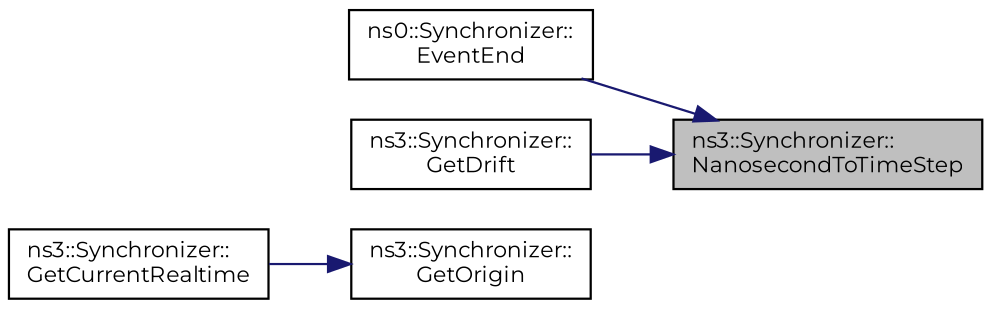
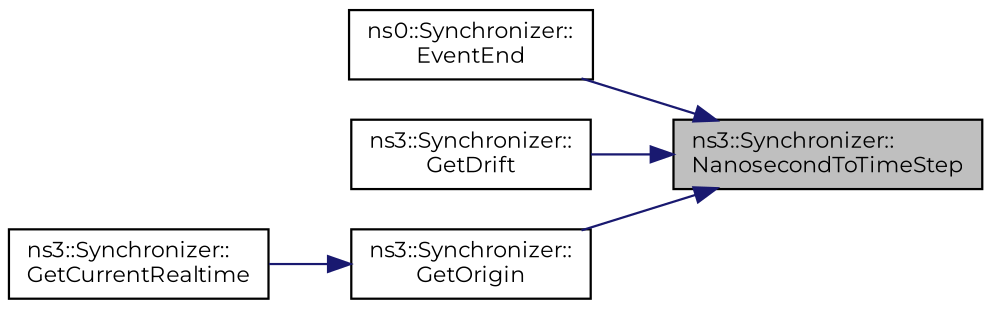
edge "ns3::Synchronizer:: GetOrigin" -> "ns3::Synchronizer:: NanosecondToTimeStep": added
